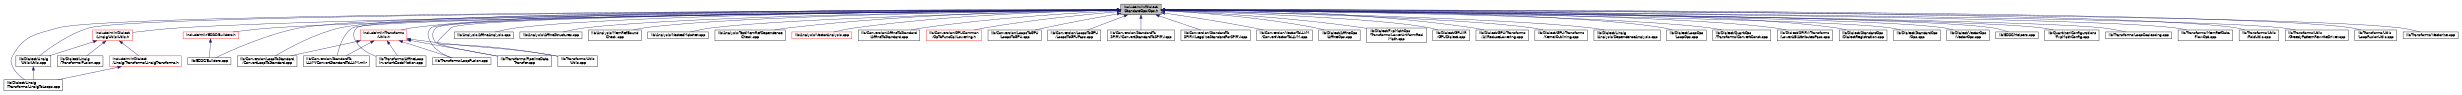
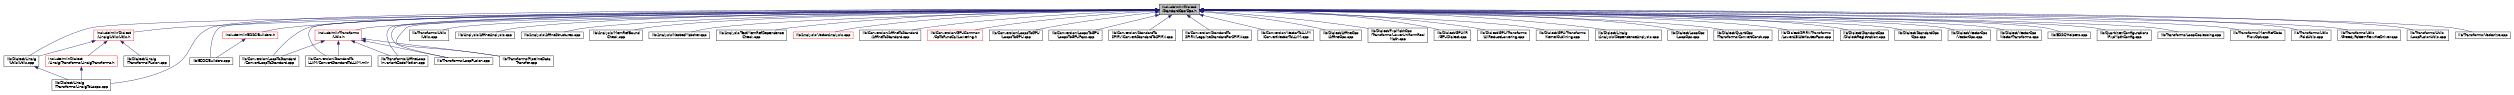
node "lib/Dialect/VectorOps /VectorTransforms.cpp": added
edge "lib/Transforms/Utils /Utils.cpp" -> "include/mlir/Transforms /Utils.h": removed
